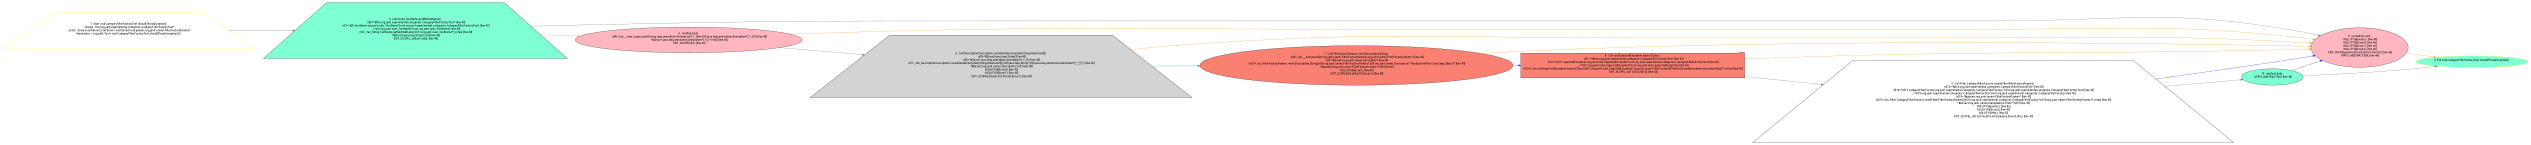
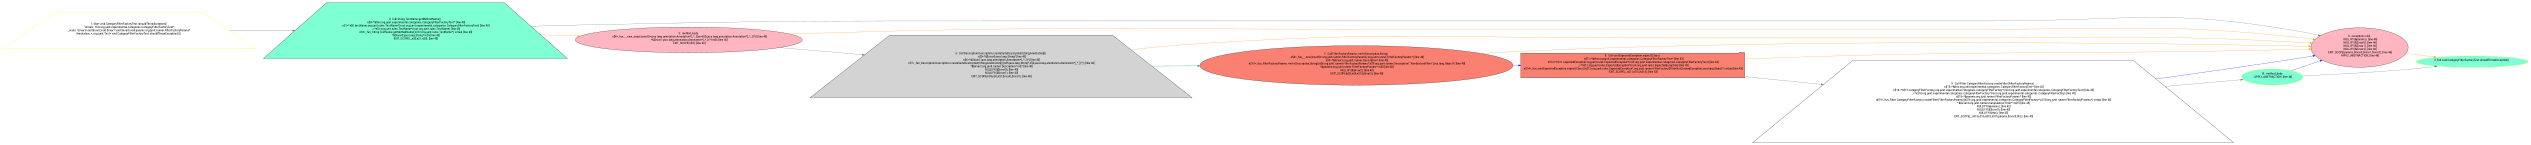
node "10:  method_body APPLY_ABSTRACTION; [line 46]": color black -> yellow
